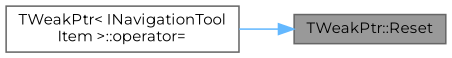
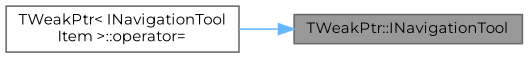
node "TWeakPtr::Reset": label "TWeakPtr::Reset" -> "TWeakPtr::INavigationTool"
